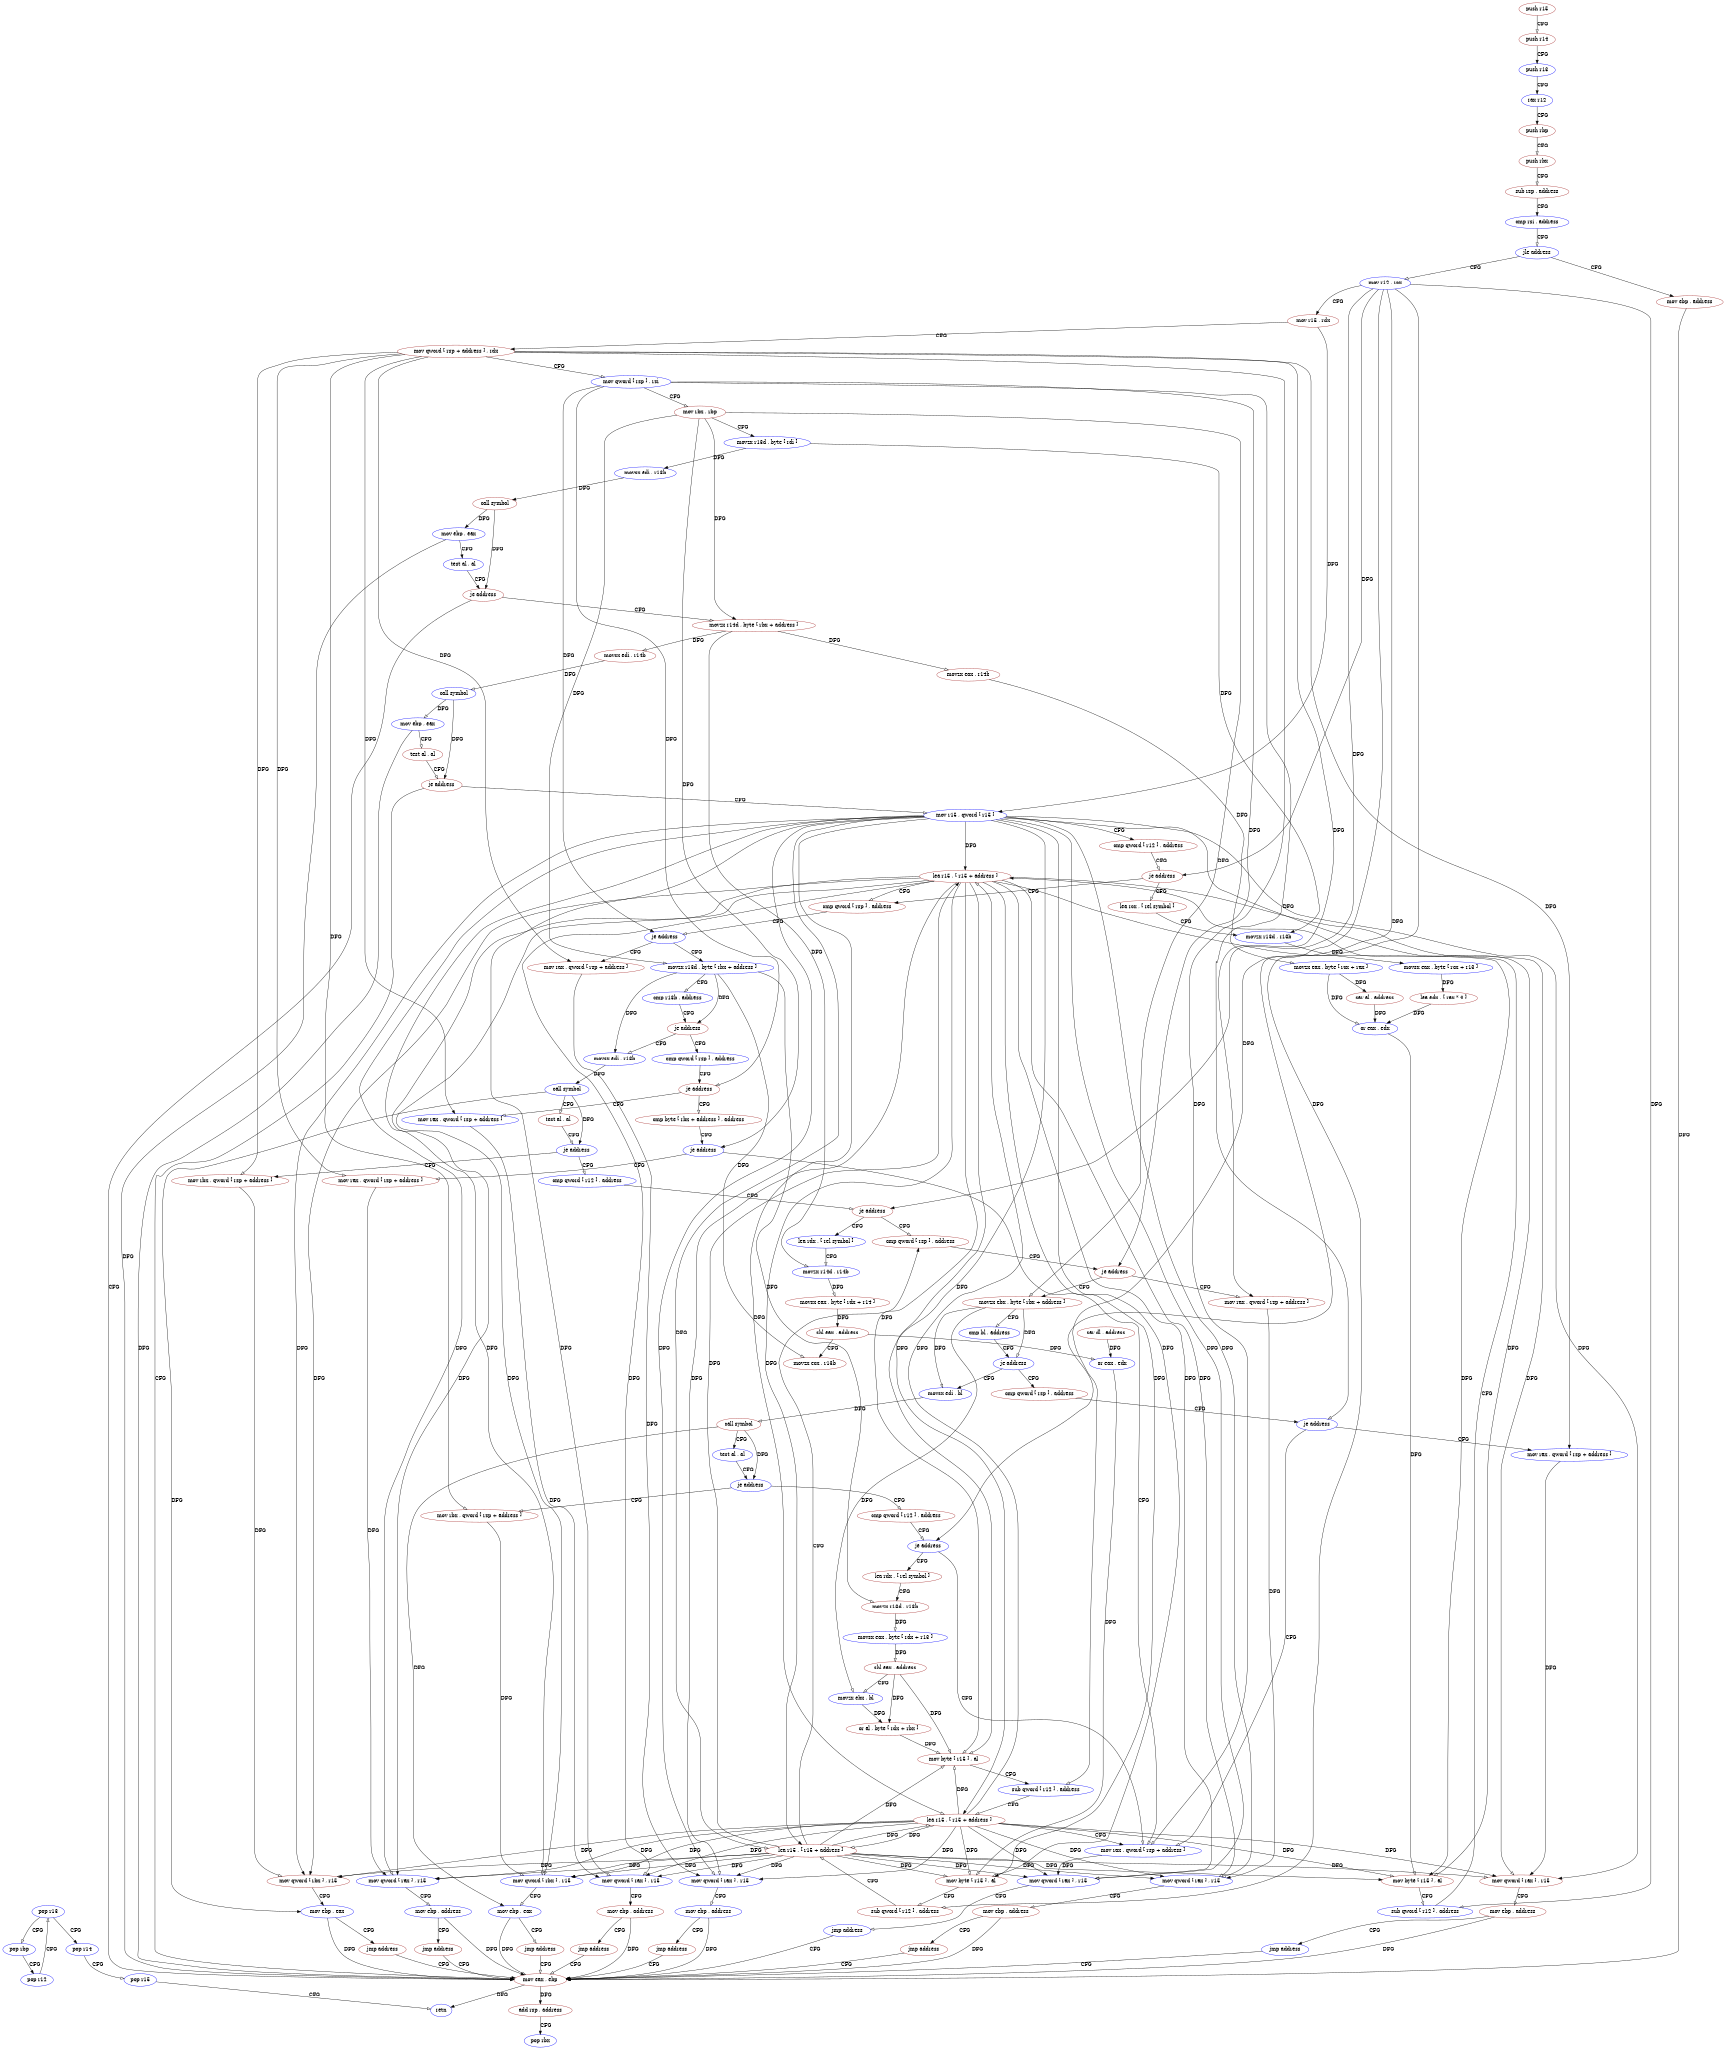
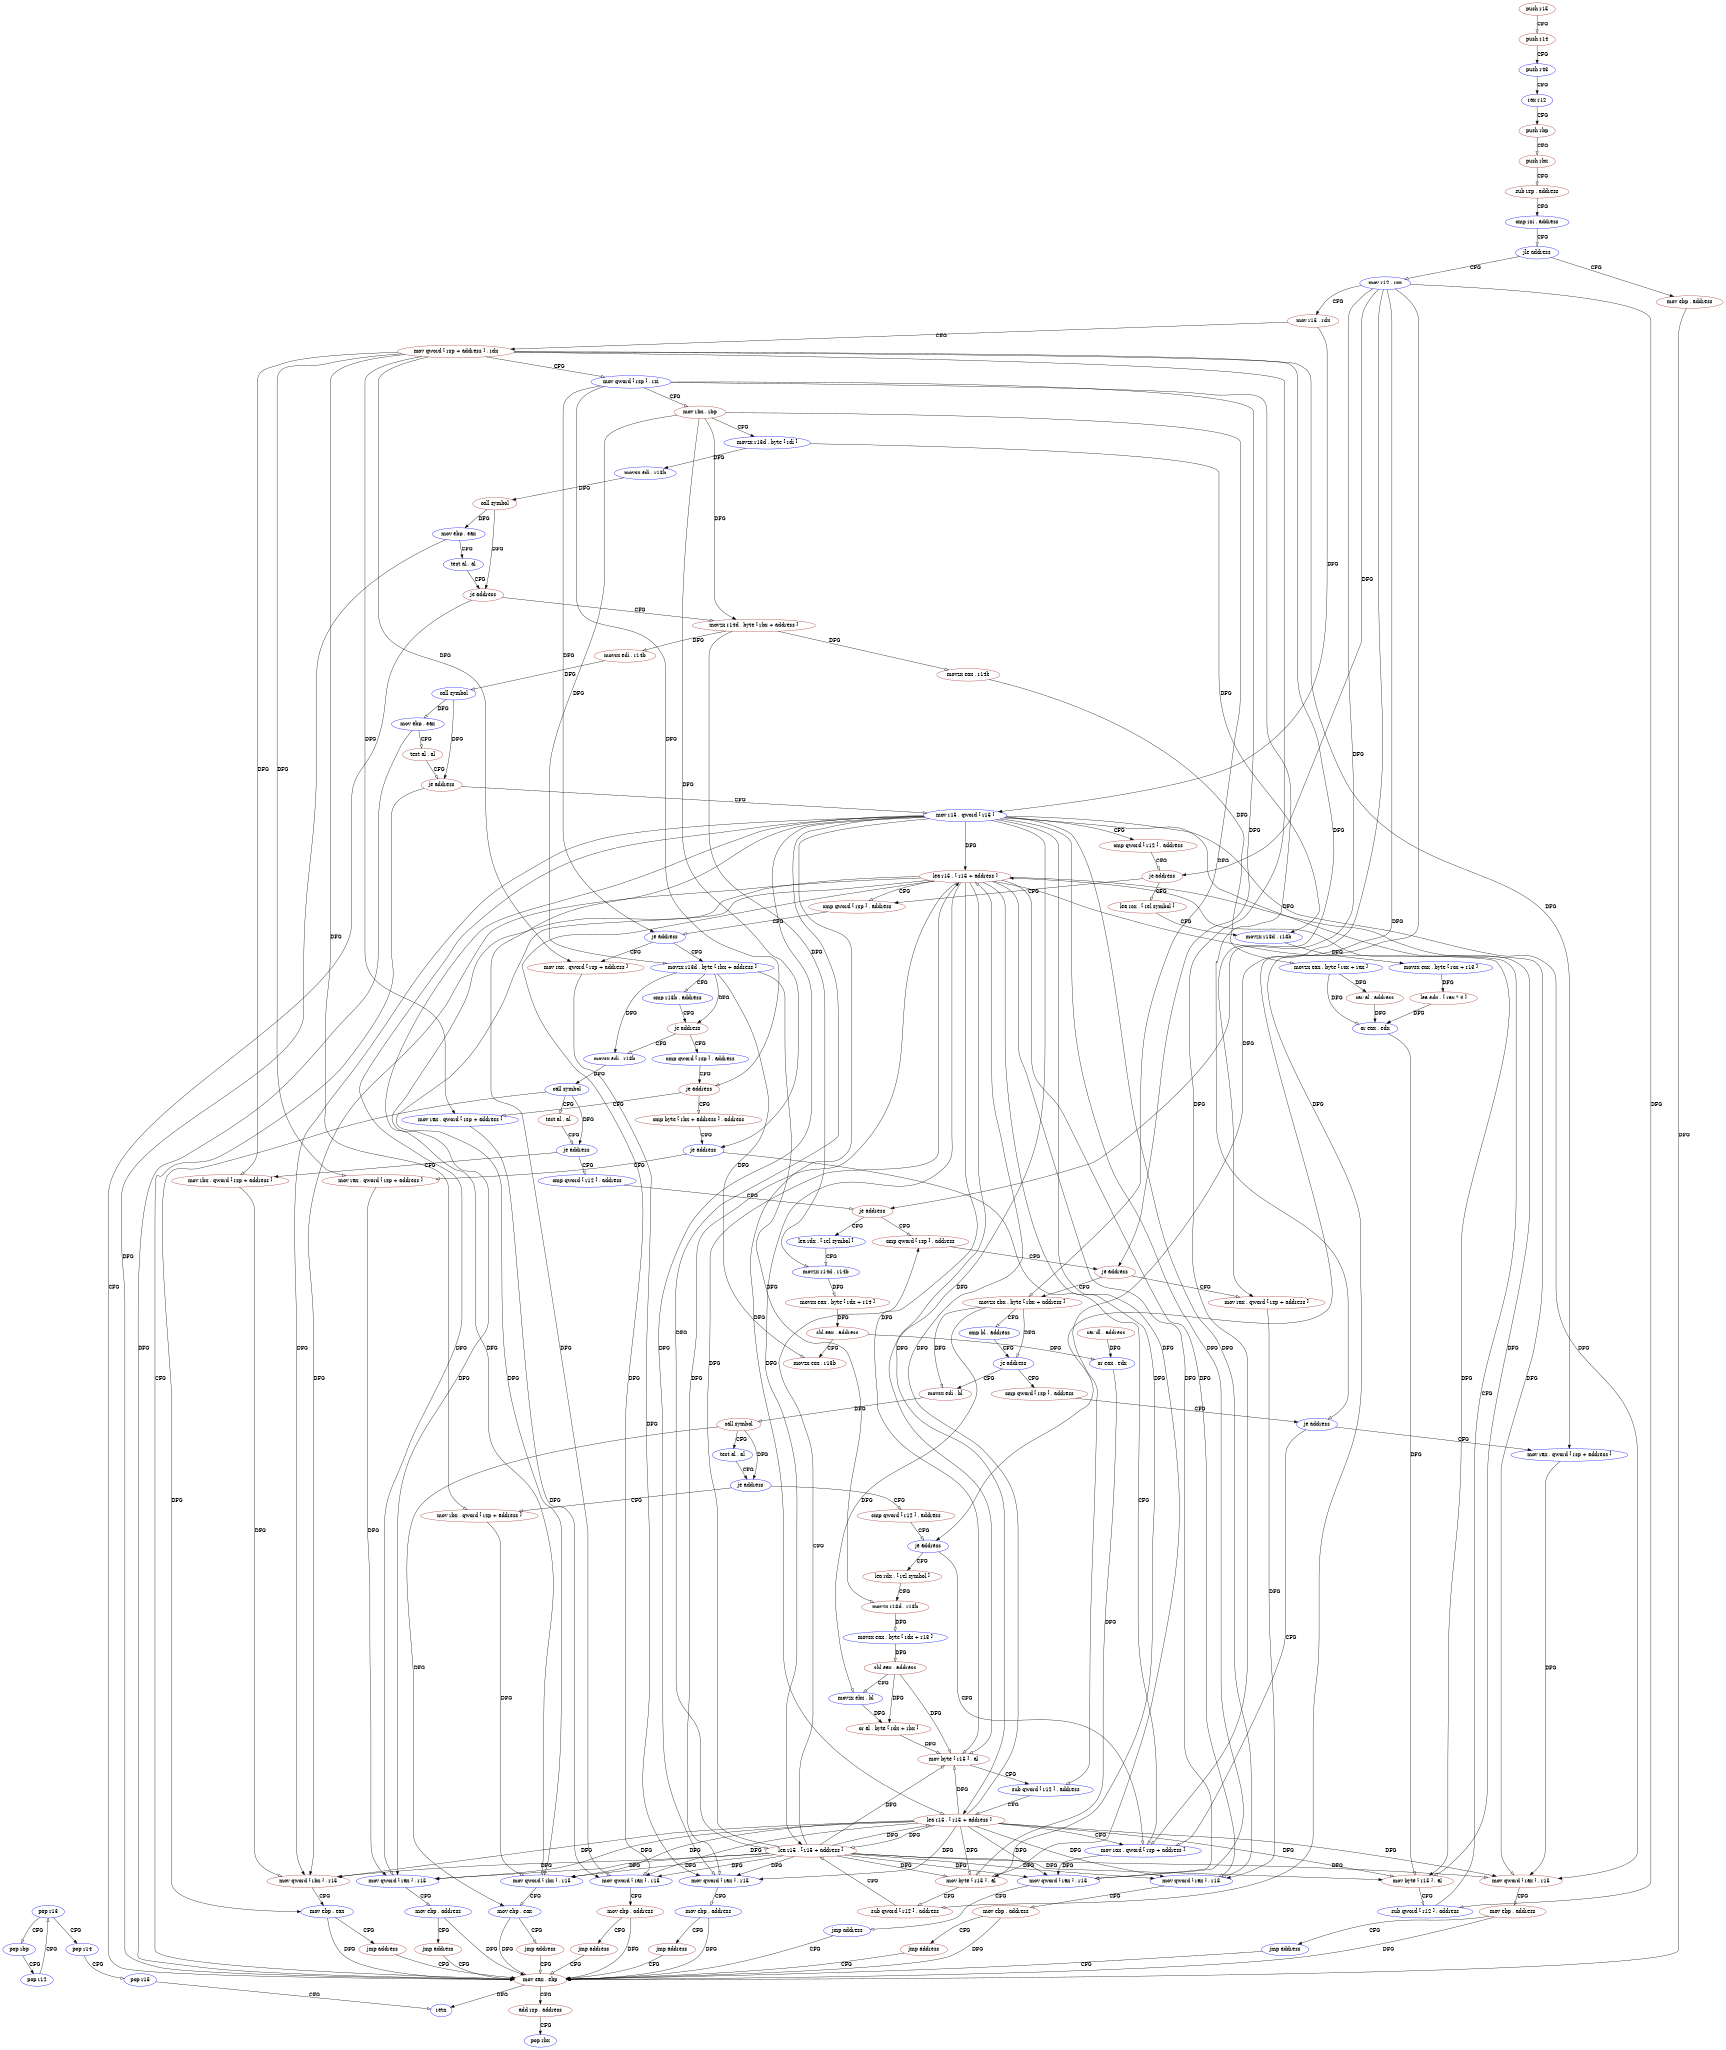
node "push r13": label "push r13" -> "push r43"
node "movsx edi , bl": color blue -> brown
edge "mov eax , ebp" -> "add rsp , address": label "DFG" -> "CFG"
